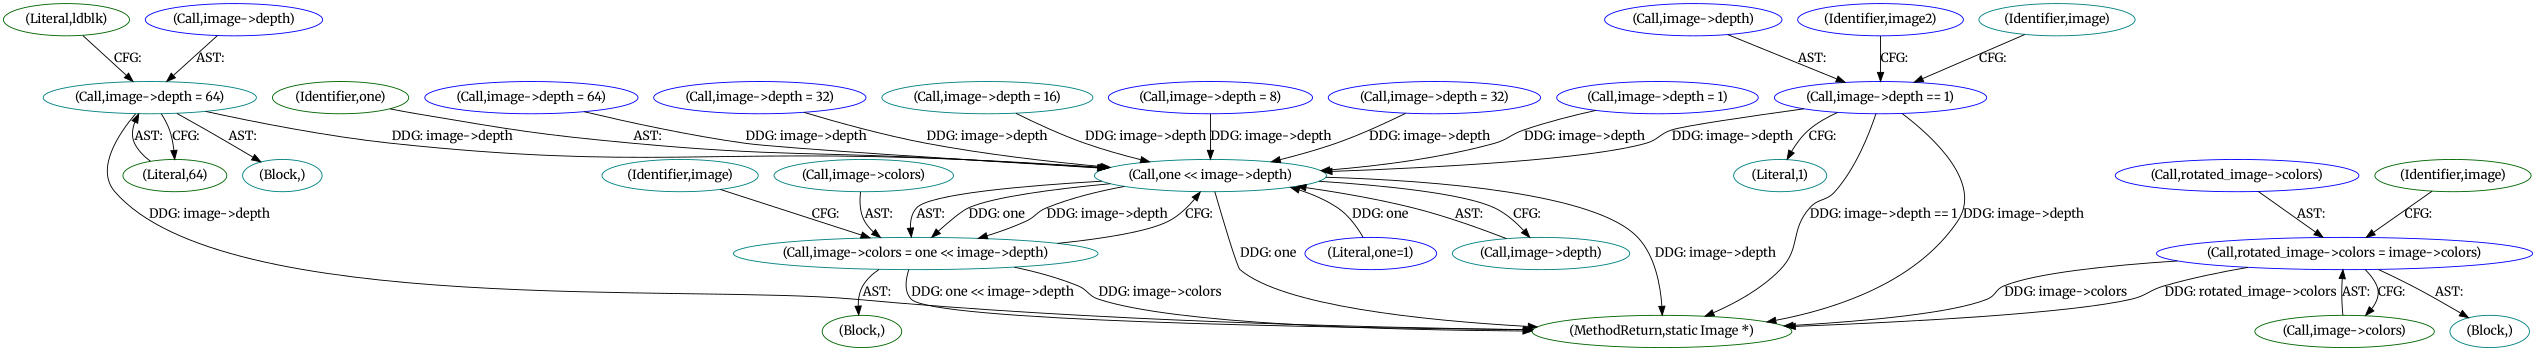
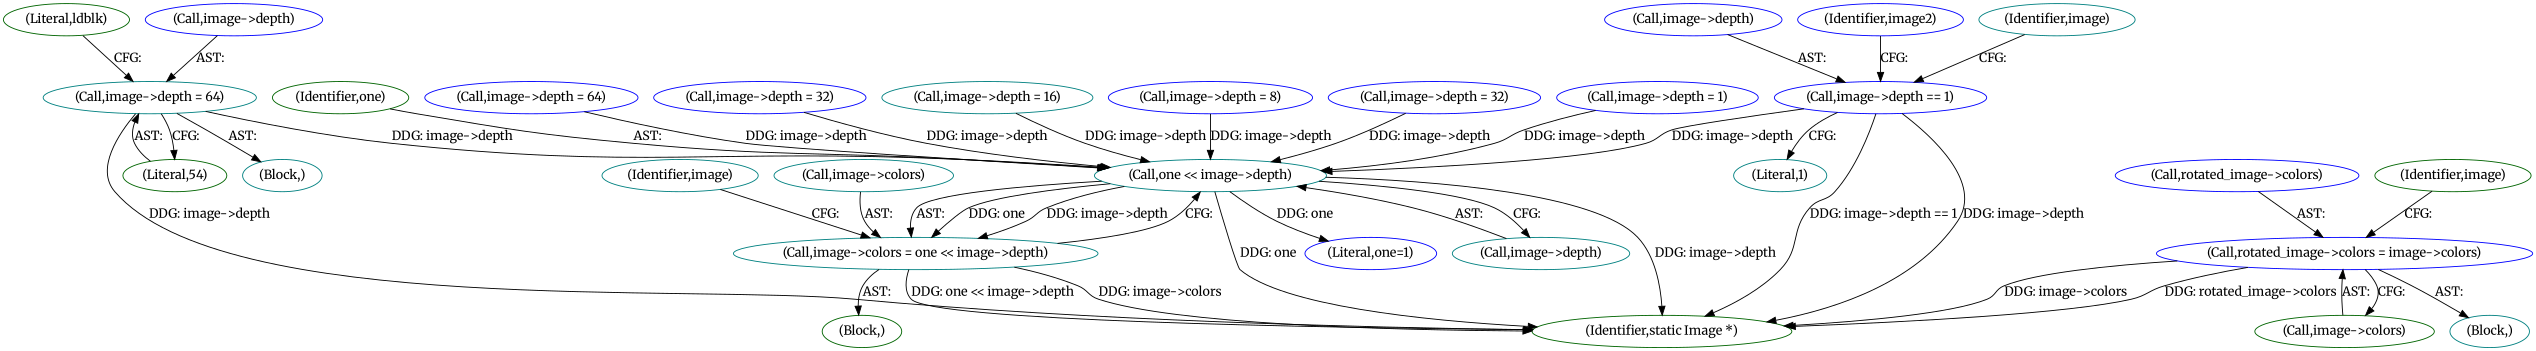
node "(Literal,64)": label "(Literal,64)" -> "(Literal,54)"
edge "(Literal,one=1)" -> "(Call,one << image->depth)": reversed
node "(MethodReturn,static Image *)": label "(MethodReturn,static Image *)" -> "(Identifier,static Image *)"
